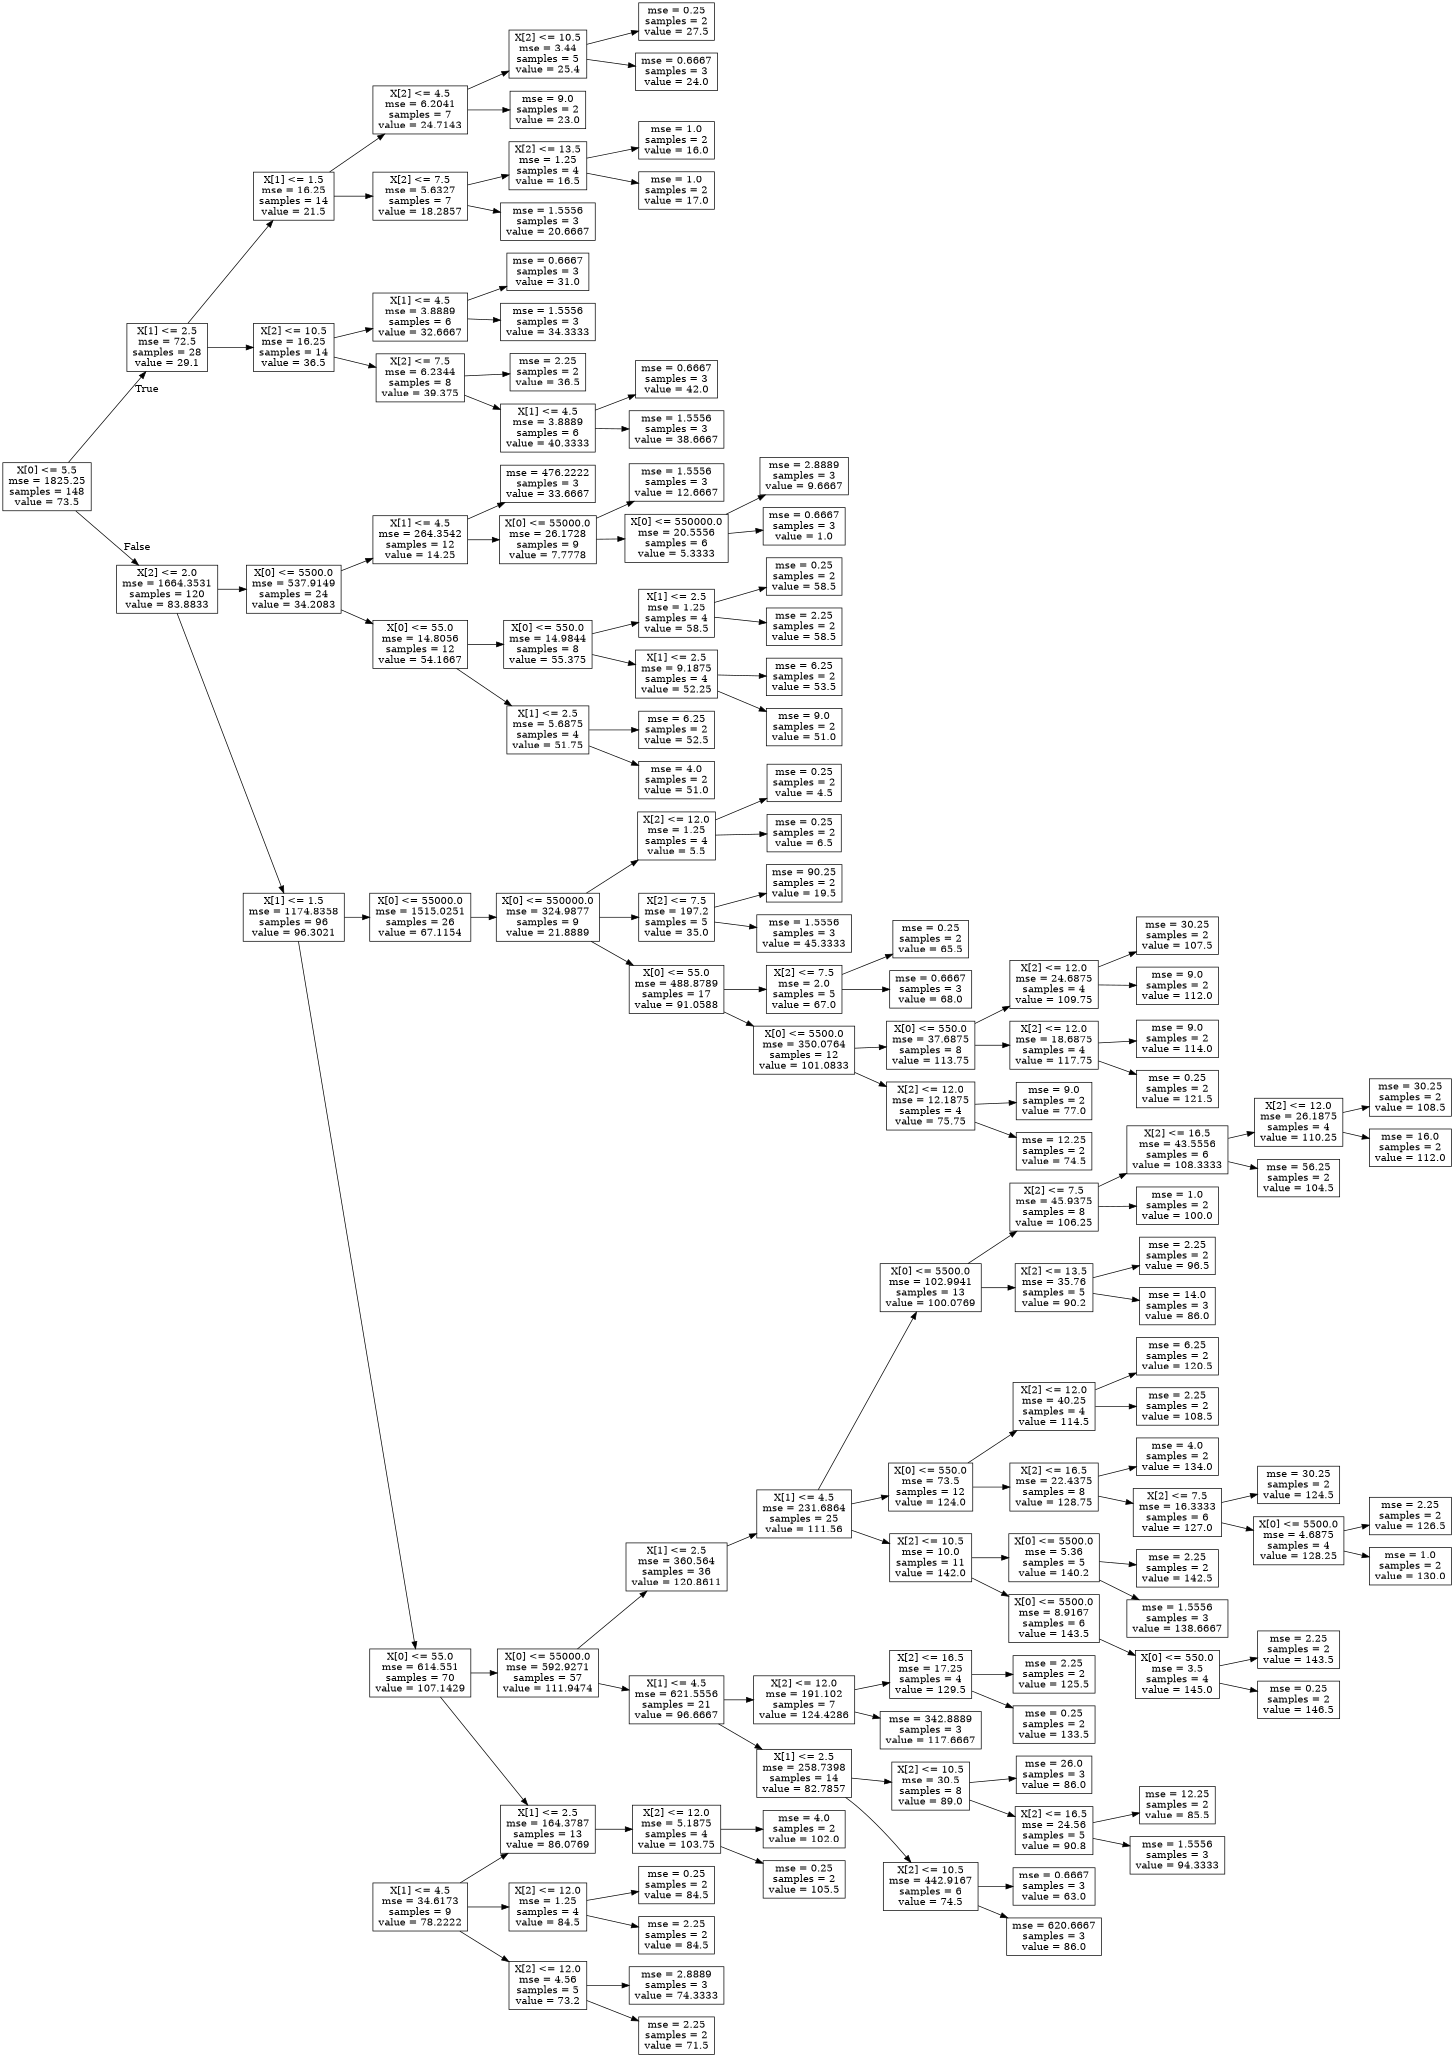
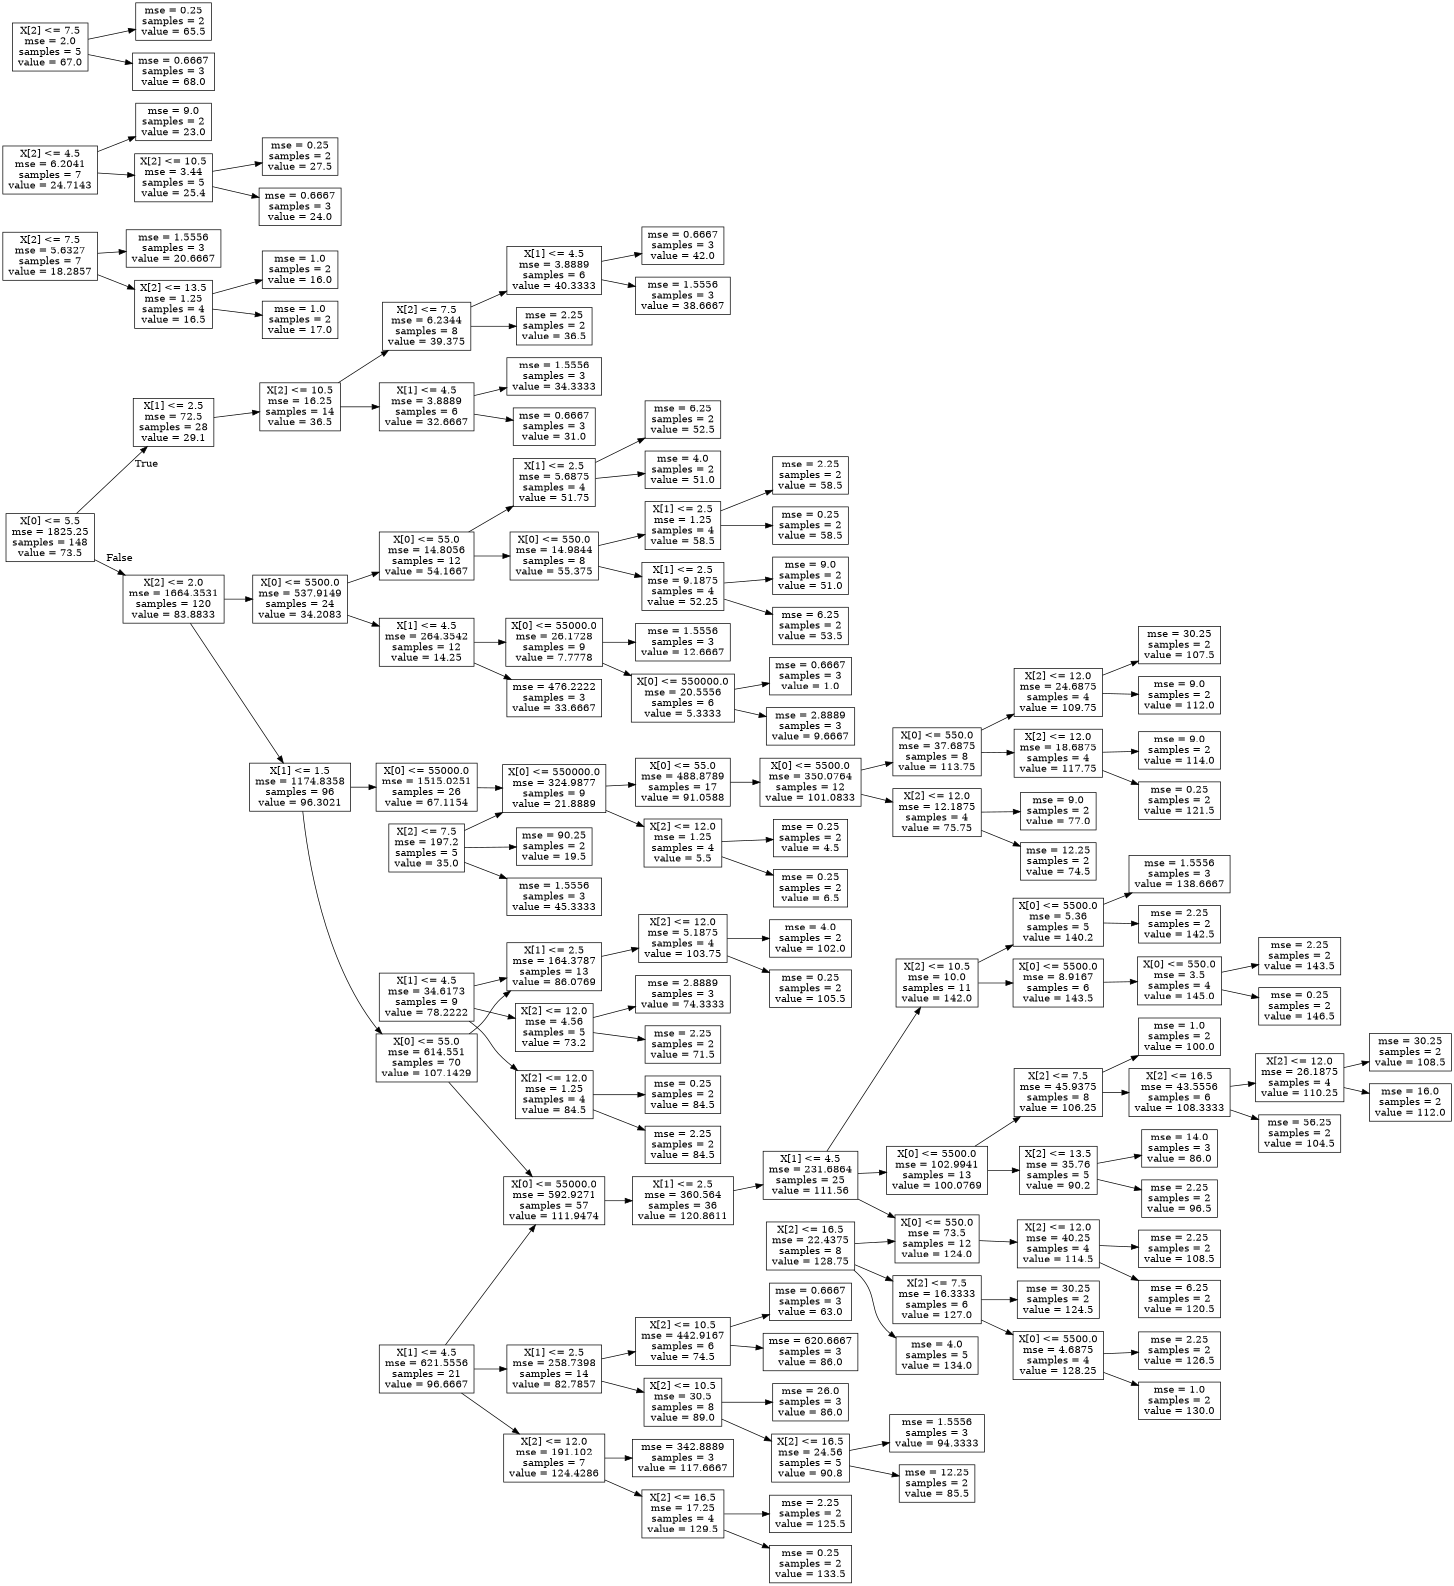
node "X[1] <= 1.5 mse = 16.25 samples = 14 value = 21.5": removed
edge "X[0] <= 550000.0 mse = 324.9877 samples = 9 value = 21.8889" -> "X[2] <= 7.5 mse = 197.2 samples = 5 value = 35.0": reversed
edge "X[0] <= 55.0 mse = 488.8789 samples = 17 value = 91.0588" -> "X[2] <= 7.5 mse = 2.0 samples = 5 value = 67.0": removed
node "mse = 4.0 samples = 2 value = 134.0": label "mse = 4.0 samples = 2 value = 134.0" -> "mse = 4.0 samples = 5 value = 134.0"
edge "X[0] <= 550.0 mse = 73.5 samples = 12 value = 124.0" -> "X[2] <= 16.5 mse = 22.4375 samples = 8 value = 128.75": reversed
edge "X[0] <= 55000.0 mse = 592.9271 samples = 57 value = 111.9474" -> "X[1] <= 4.5 mse = 621.5556 samples = 21 value = 96.6667": reversed
